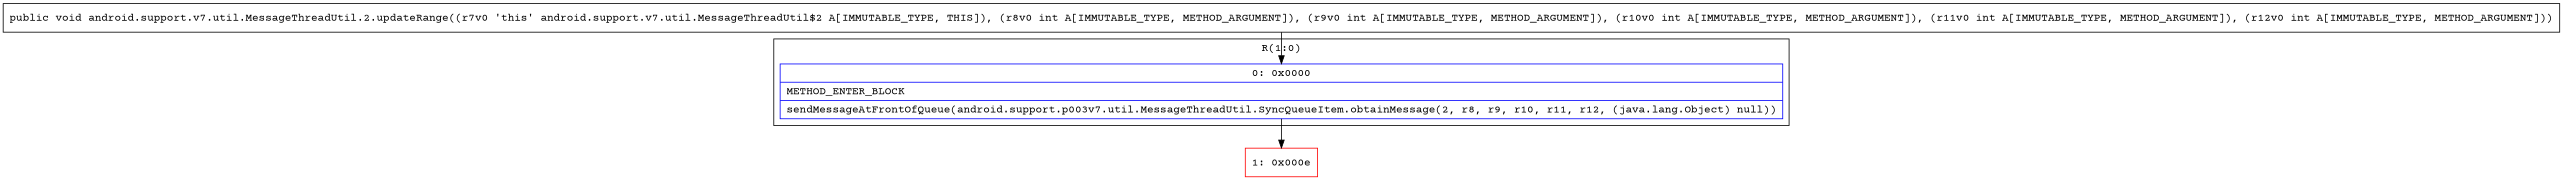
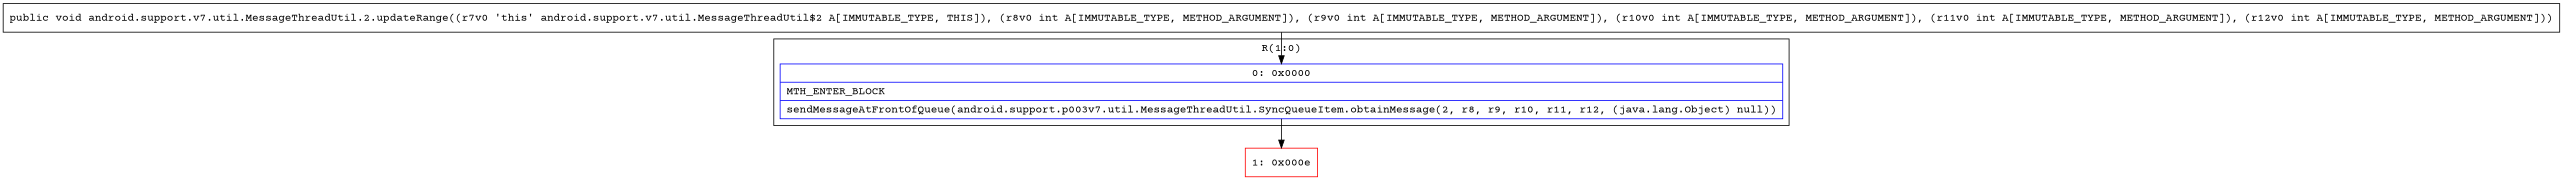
node "0: 0x0000": text "METHOD_ENTER_BLOCK" -> "MTH_ENTER_BLOCK"
